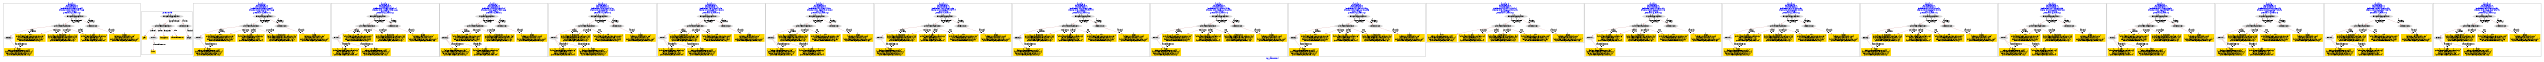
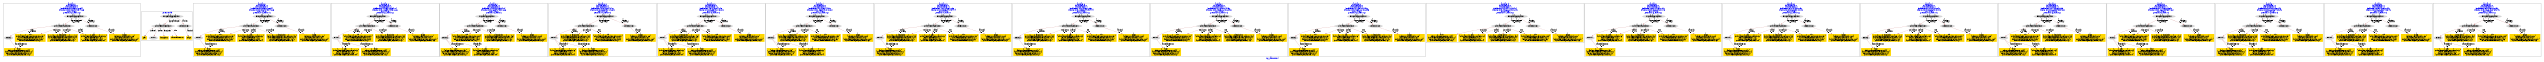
node "image": fillcolor lightgray -> gold
node "artist": removed
